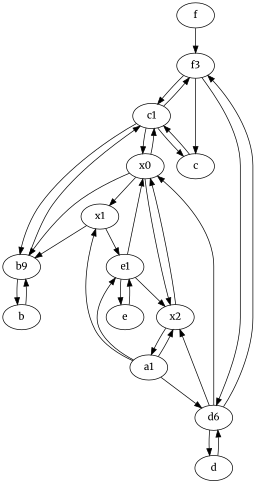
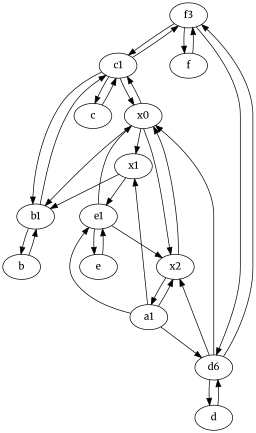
edge "f3" -> "c": now "f3" -> "f"
node "b9": label "b9" -> "b1"
